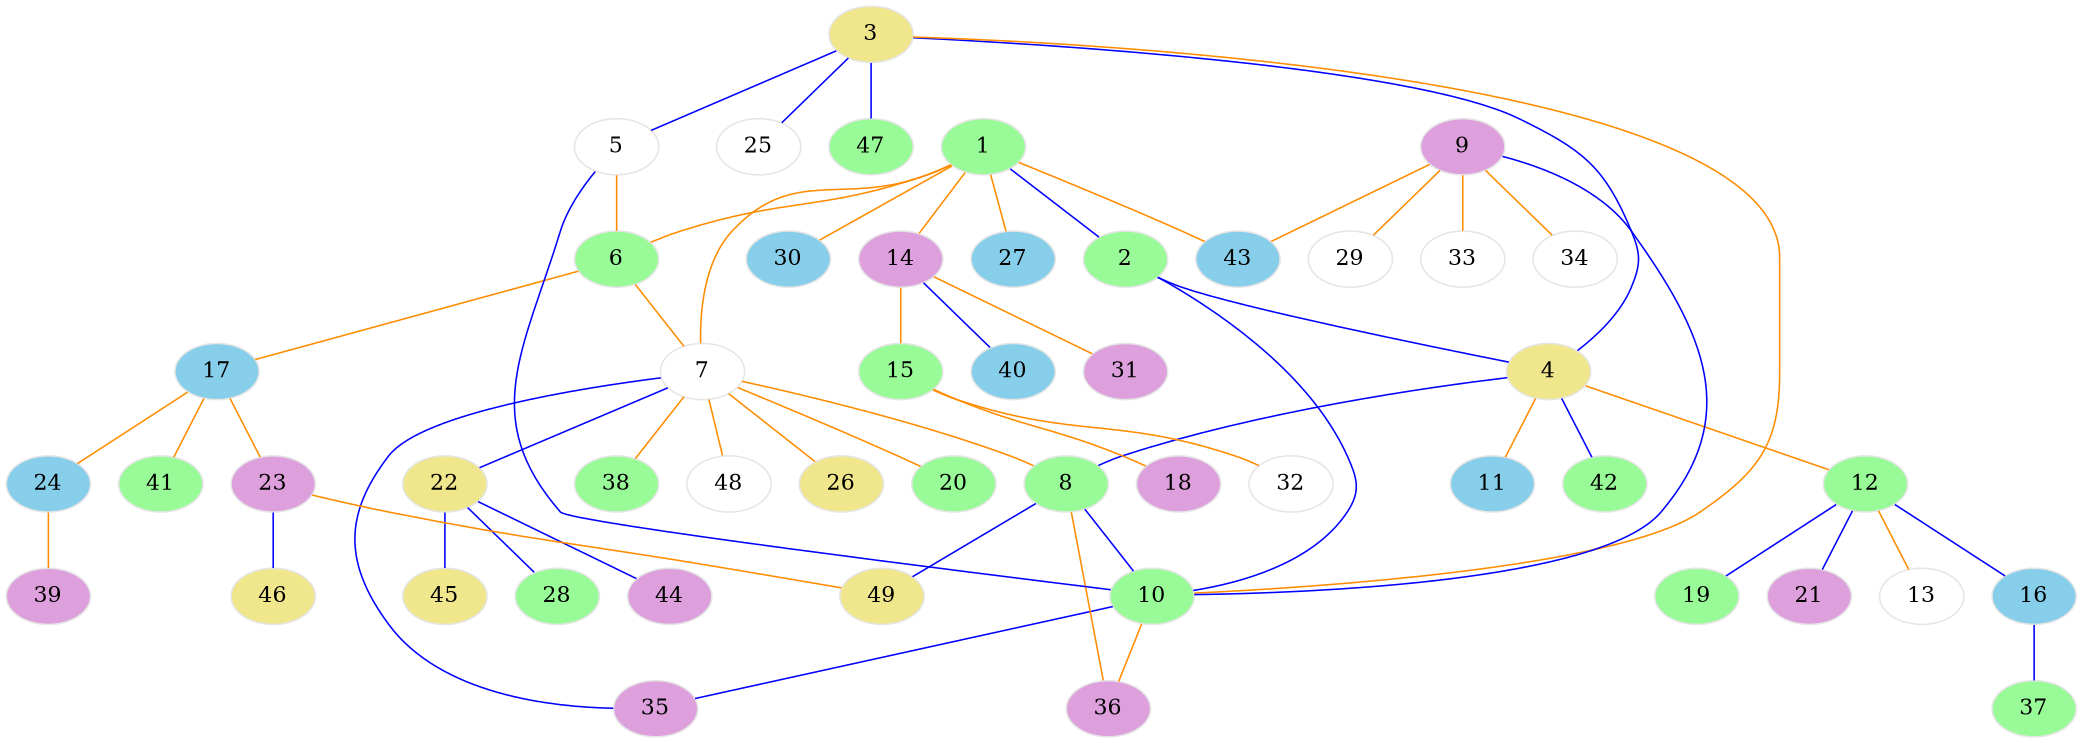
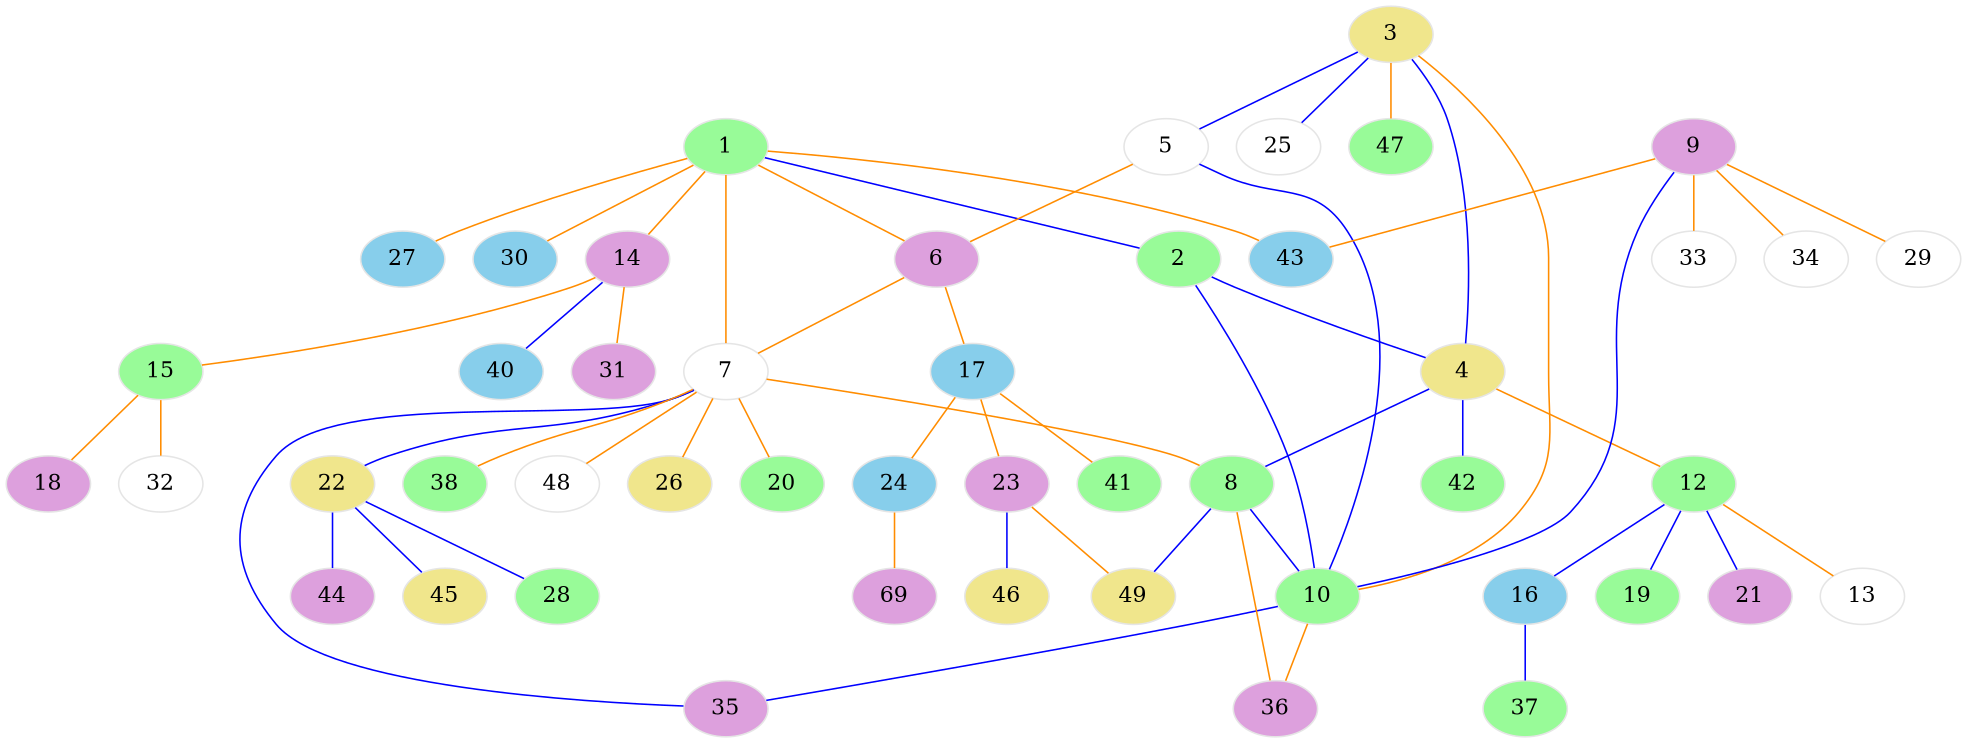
edge "3" -- "47": color blue -> darkorange
node "6": fillcolor palegreen -> plum
node "11": removed
node "39": label "39" -> "69"
